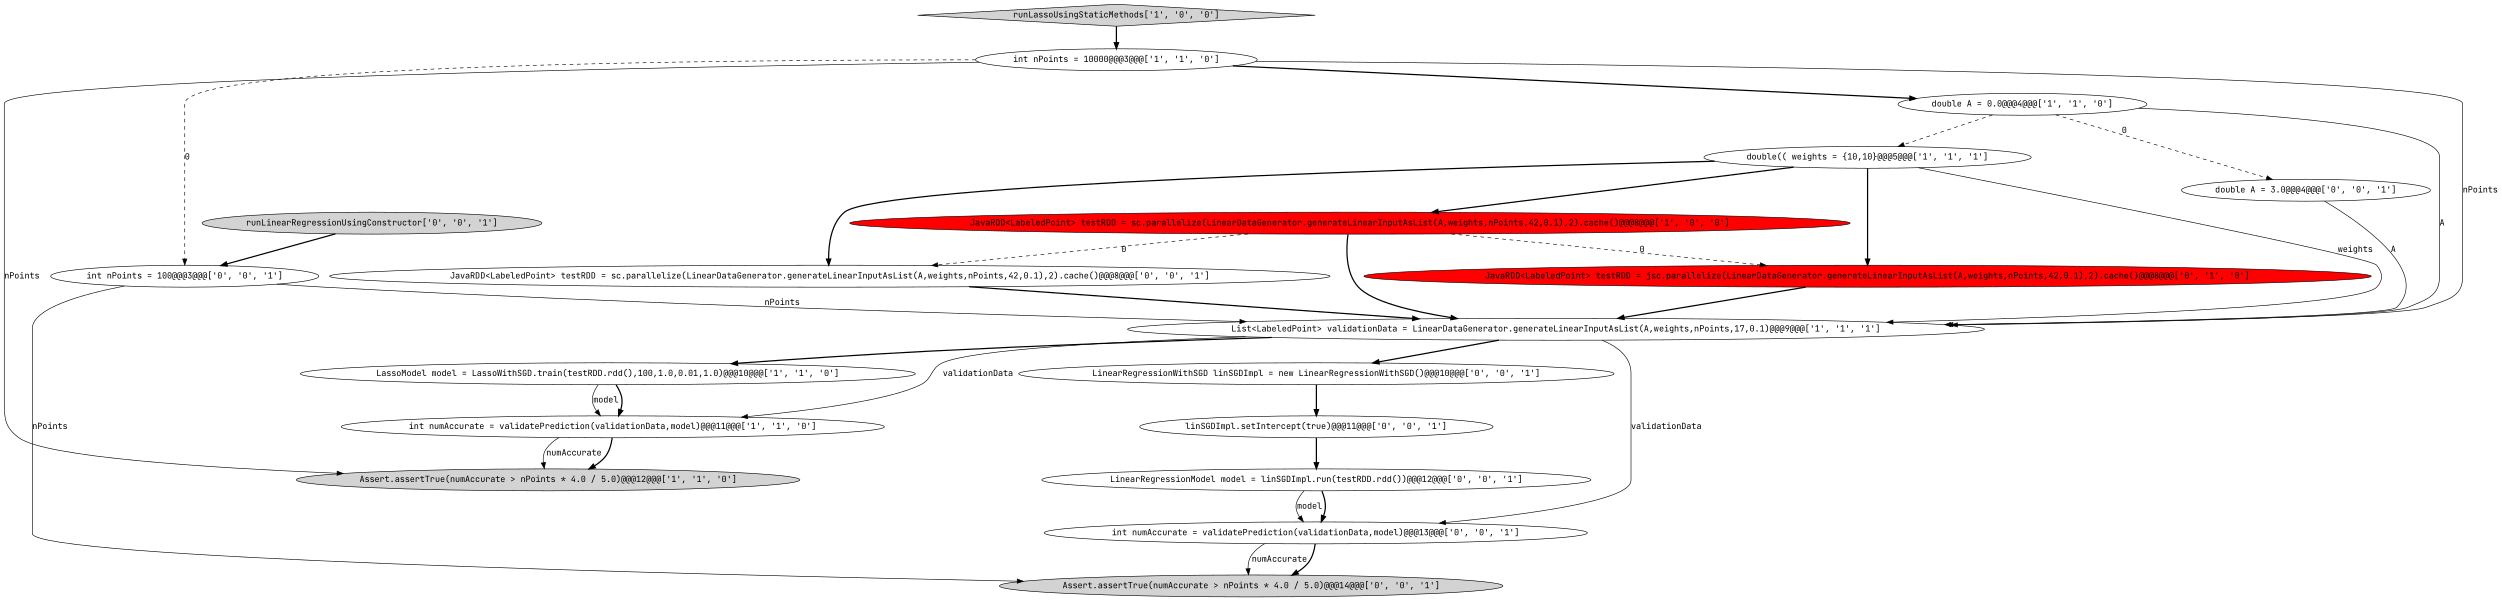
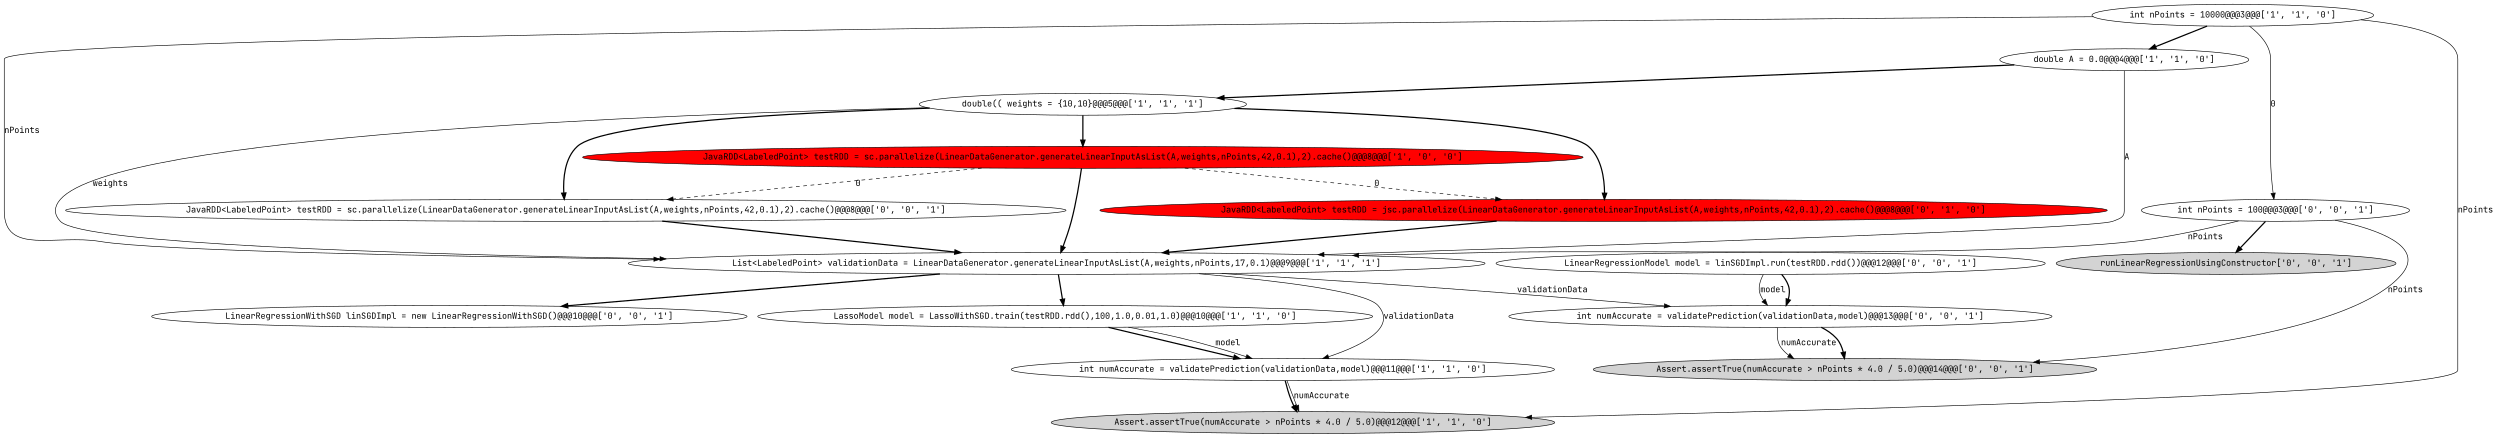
node "runLassoUsingStaticMethods['1', '0', '0']": removed
edge "int nPoints = 10000@@@3@@@['1', '1', '0']" -> "int nPoints = 100@@@3@@@['0', '0', '1']": style dashed -> solid
edge "double A = 0.0@@@4@@@['1', '1', '0']" -> "double(( weights = {10,10}@@@5@@@['1', '1', '1']": style dashed -> bold
node "double A = 3.0@@@4@@@['0', '0', '1']": removed
edge "runLinearRegressionUsingConstructor['0', '0', '1']" -> "int nPoints = 100@@@3@@@['0', '0', '1']": reversed
node "linSGDImpl.setIntercept(true)@@@11@@@['0', '0', '1']": removed
